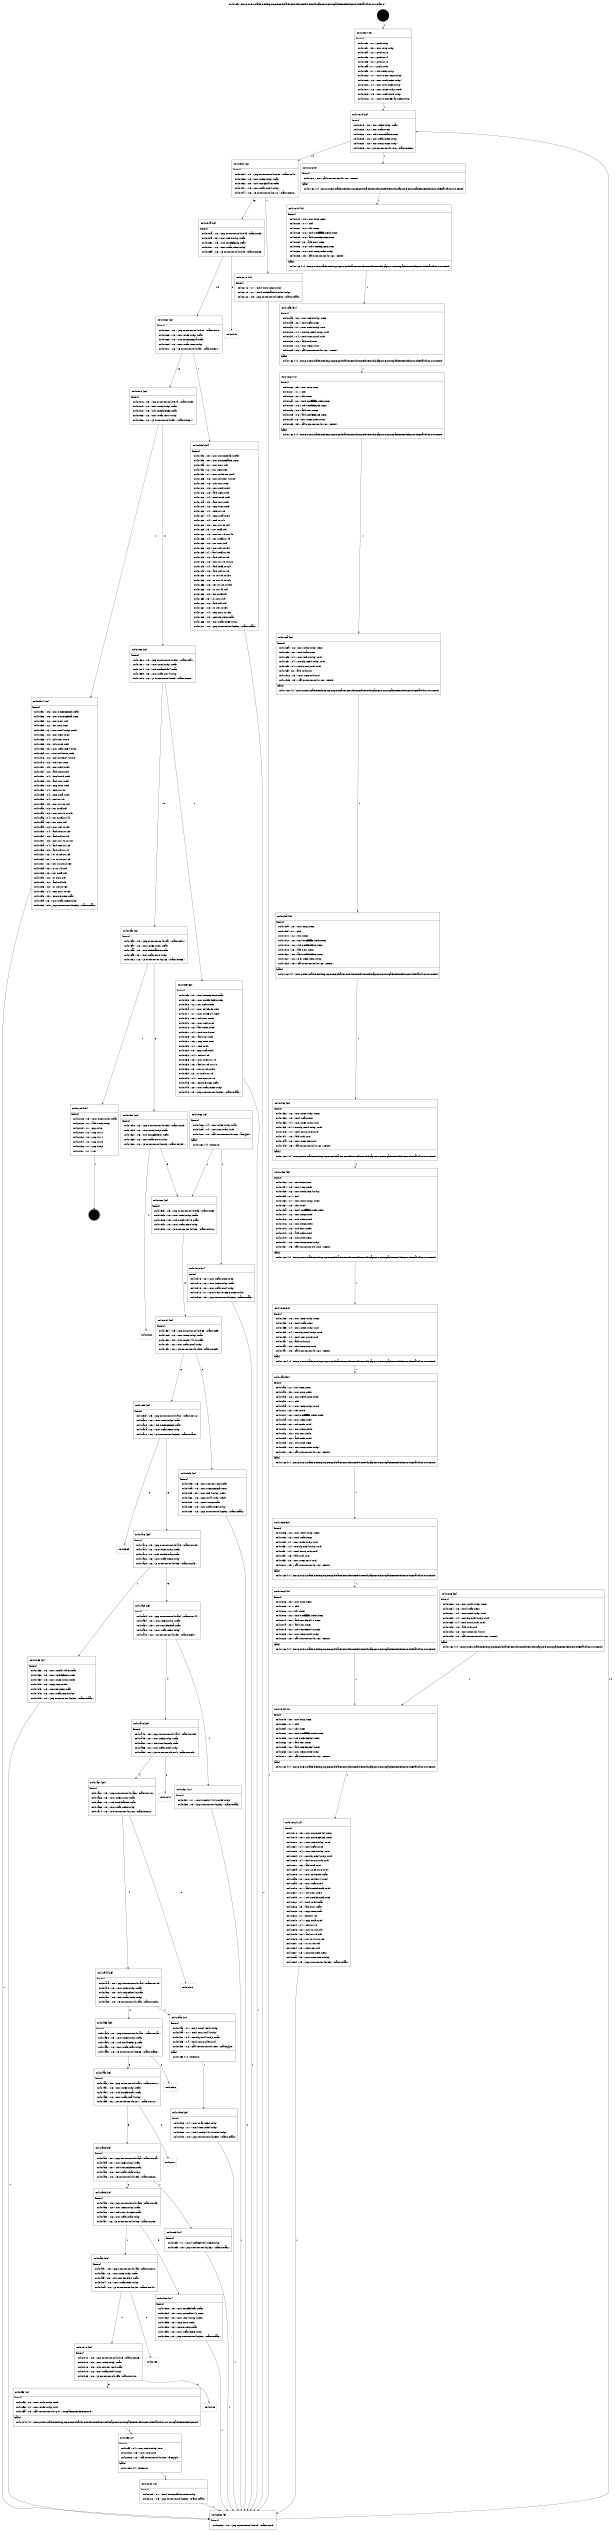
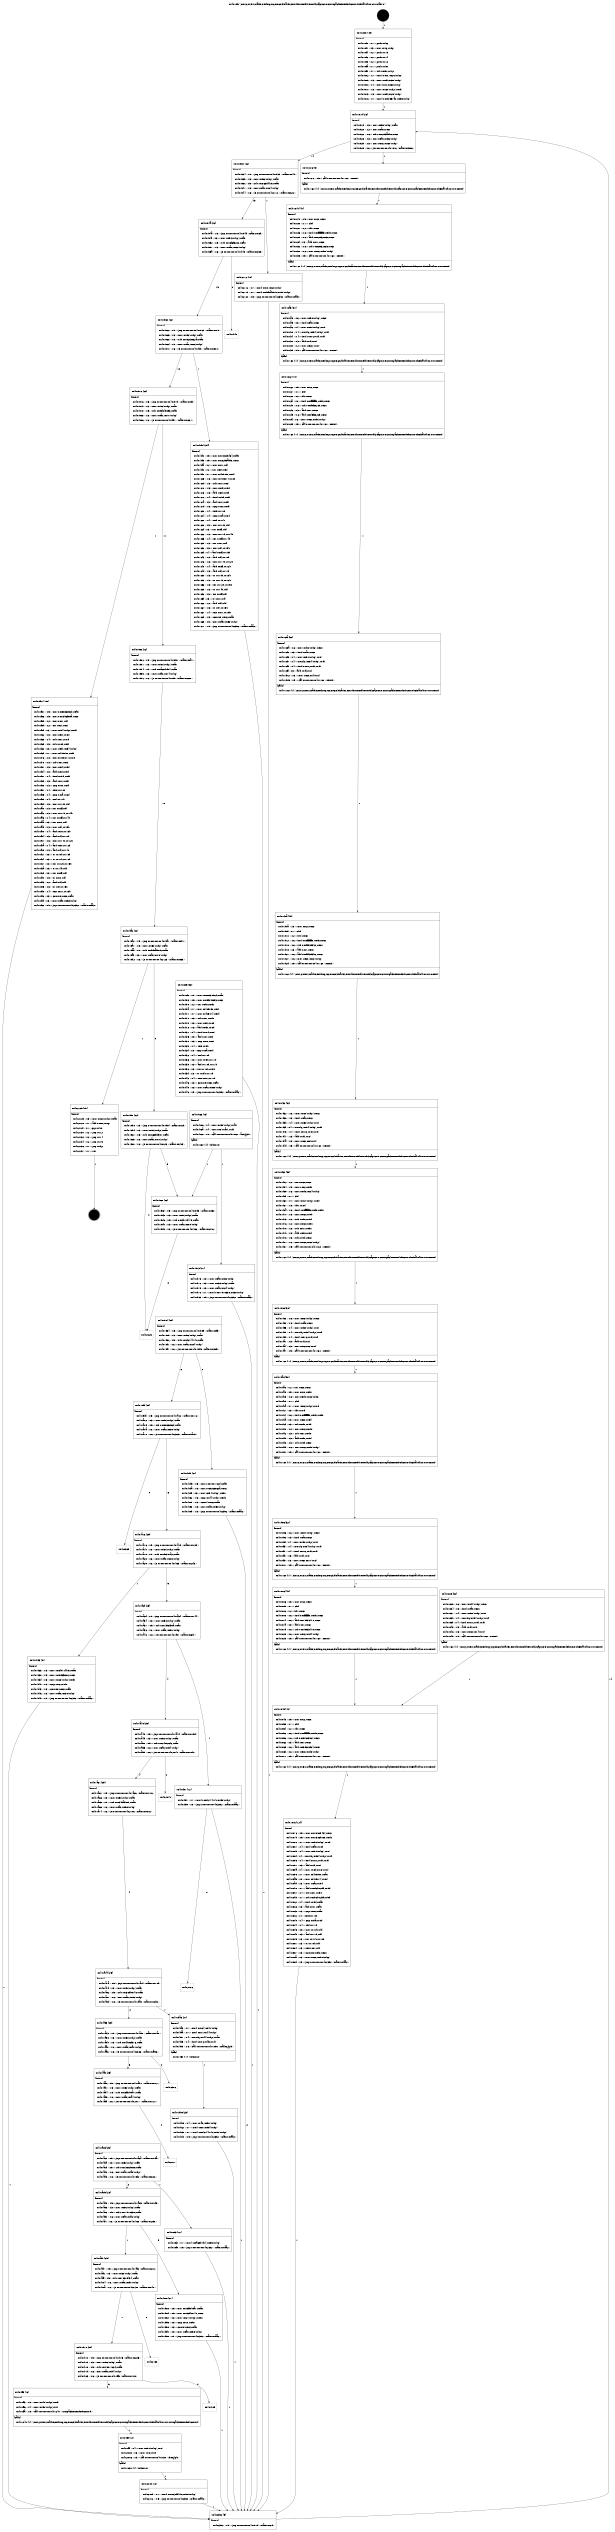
edge "0x40198c [22]" -> "0x401efe [83]": removed, label "1"
edge "0x4019ce [22]" -> "0x4019e4 [25]": now "0x4019ce [22]" -> "0x402023"
edge "0x401a61 [25]" -> "0x402106": now "0x401fe7 [12]" -> "0x402106"
edge "0x401aac [25]" -> "0x401ac5 [25]": removed, label "3"
